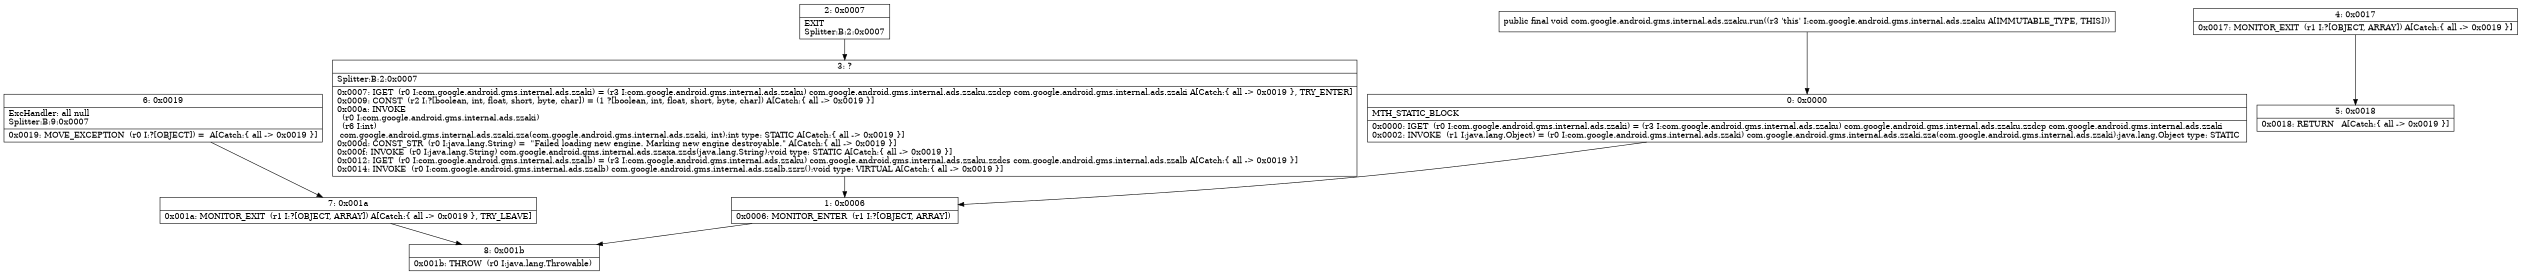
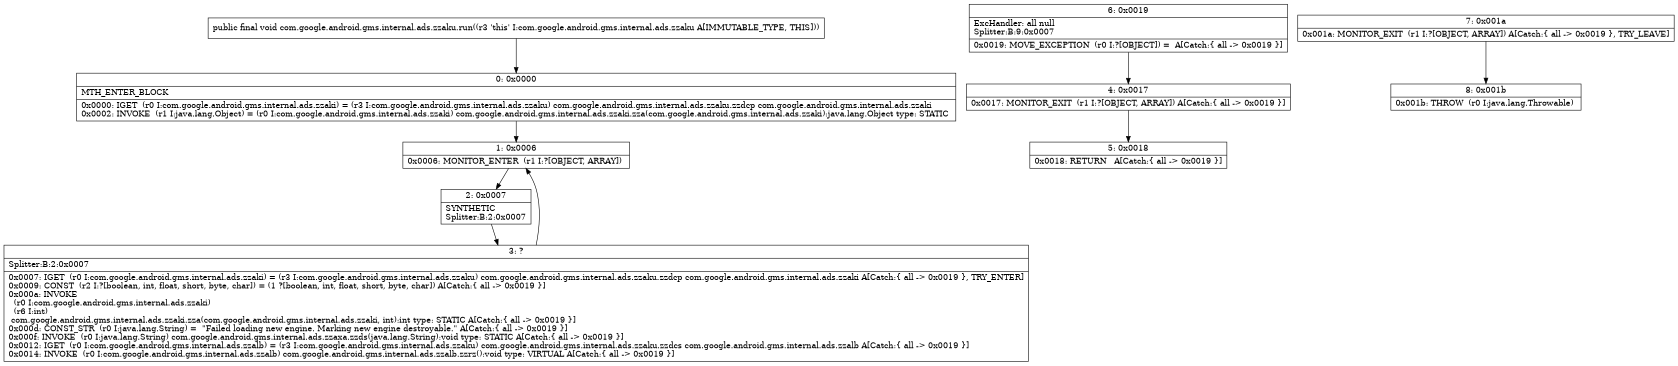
node "2: 0x0007": text "EXIT" -> "SYNTHETIC"
node "0: 0x0000": text "MTH_STATIC_BLOCK" -> "MTH_ENTER_BLOCK"
edge "6: 0x0019" -> "7: 0x001a": now "6: 0x0019" -> "4: 0x0017"
edge "1: 0x0006" -> "8: 0x001b": now "1: 0x0006" -> "2: 0x0007"
